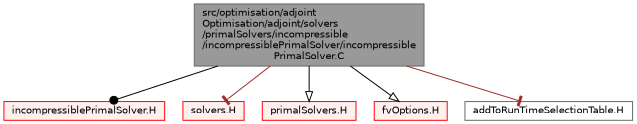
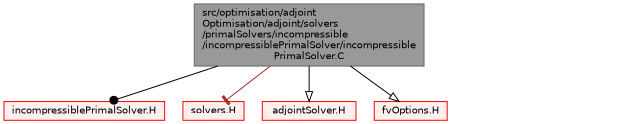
node "primalSolvers.H": label "primalSolvers.H" -> "adjointSolver.H"
node "addToRunTimeSelectionTable.H": removed
